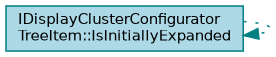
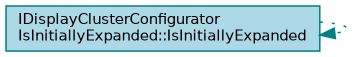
node "IDisplayClusterConfigurator TreeItem::IsInitiallyExpanded": label "IDisplayClusterConfigurator TreeItem::IsInitiallyExpanded" -> "IDisplayClusterConfigurator IsInitiallyExpanded::IsInitiallyExpanded"
